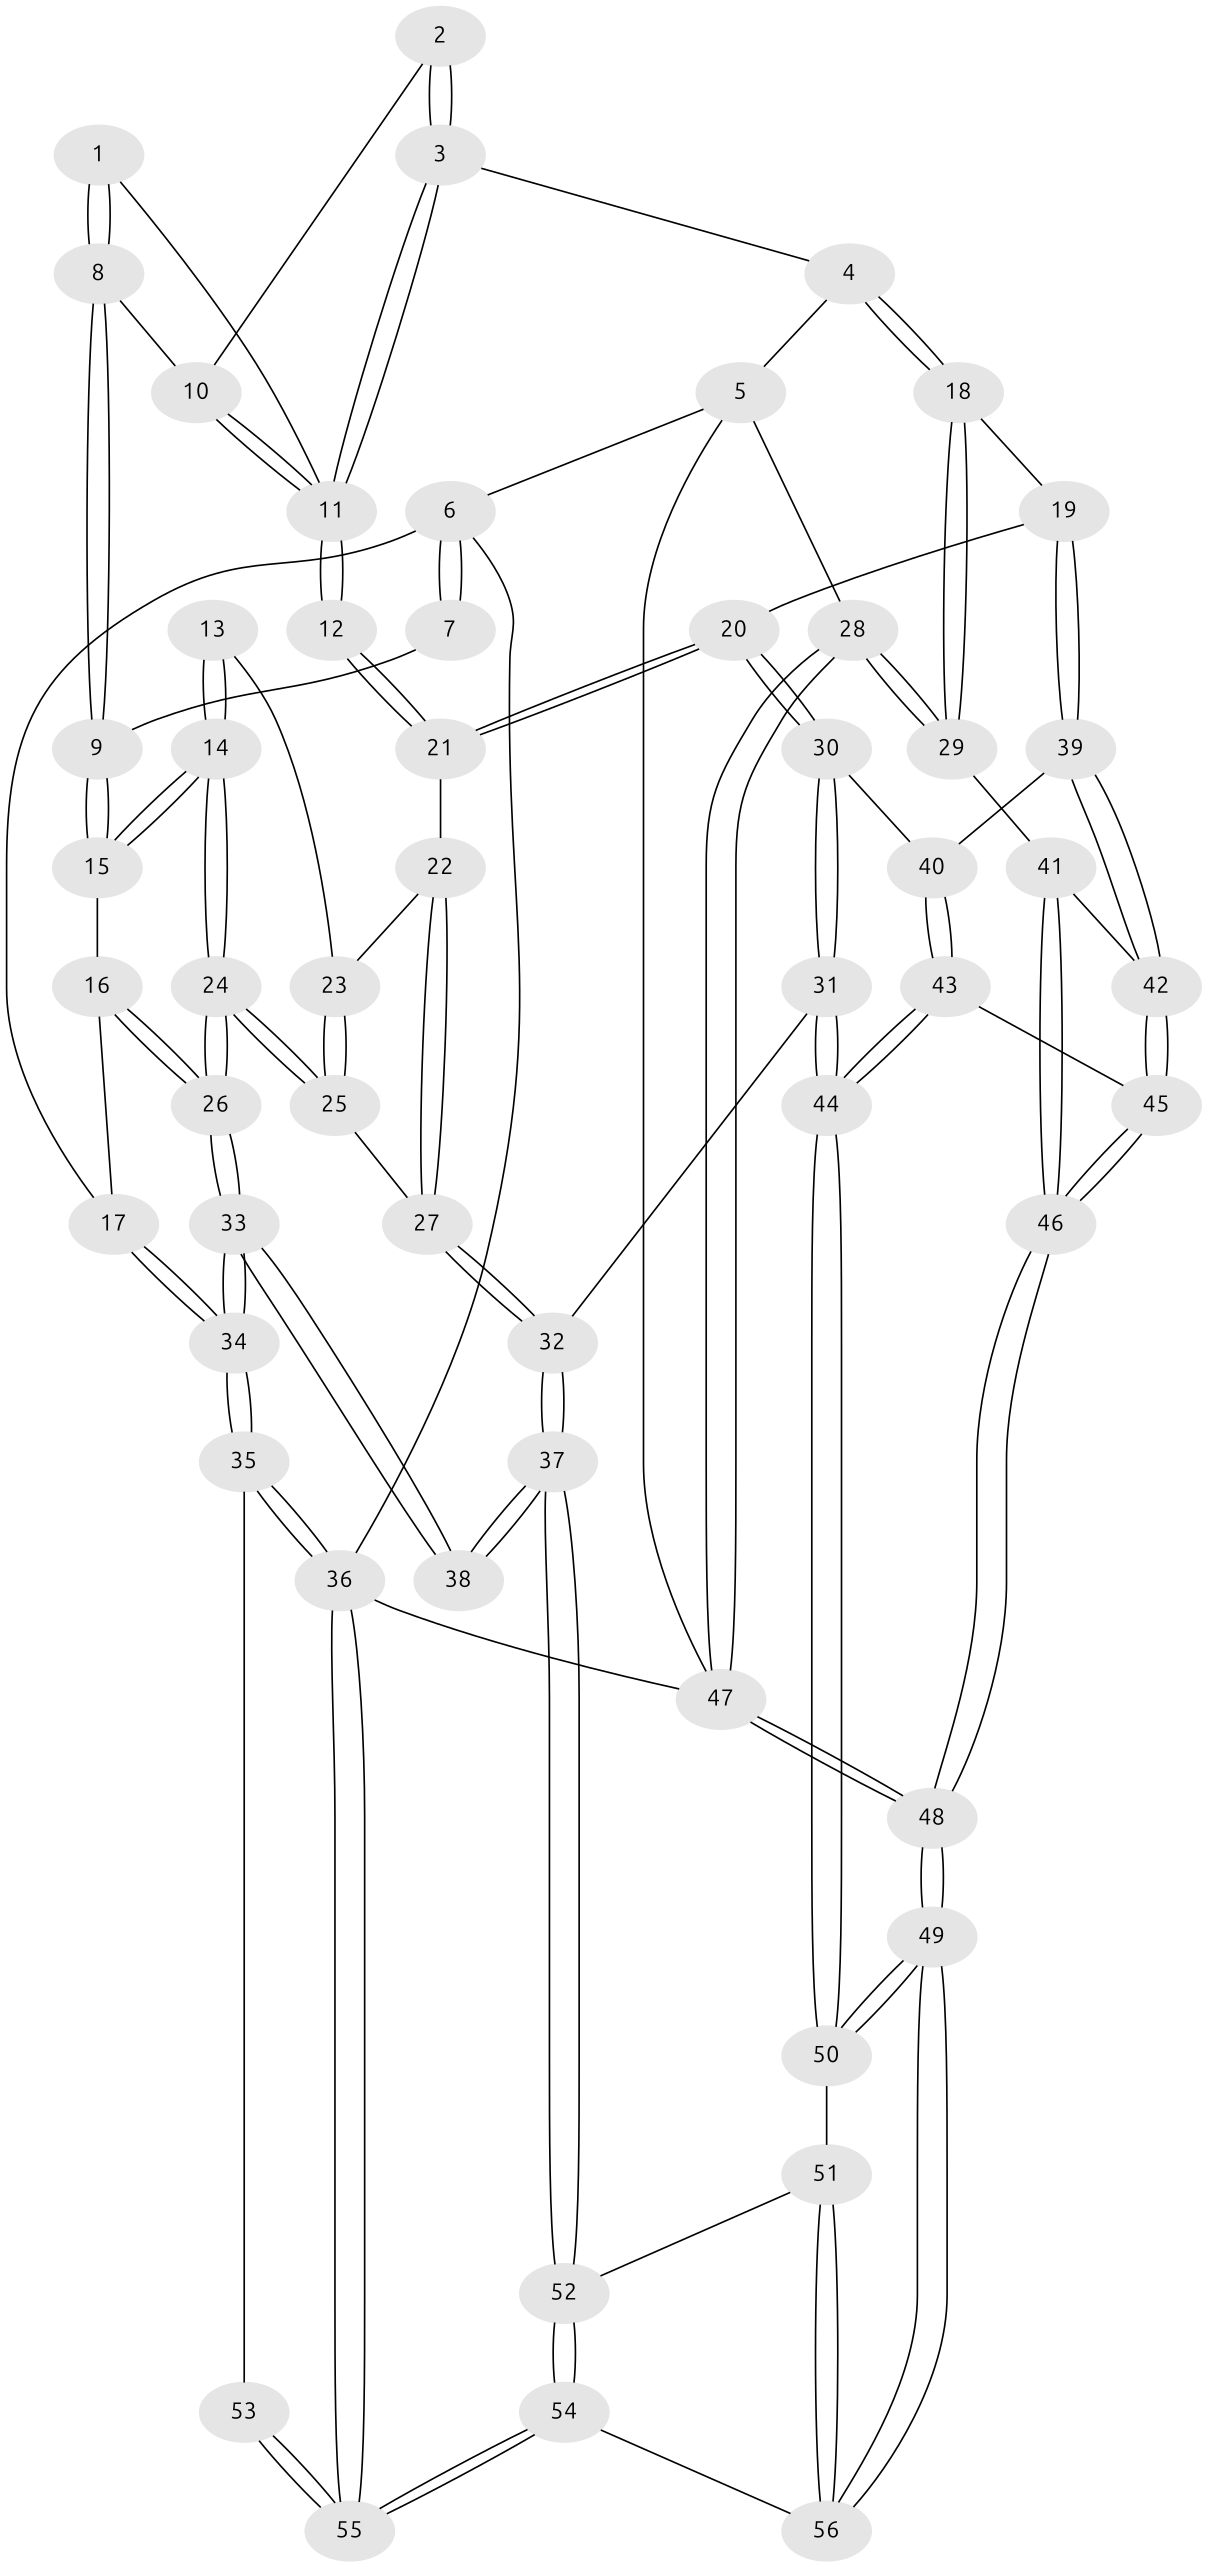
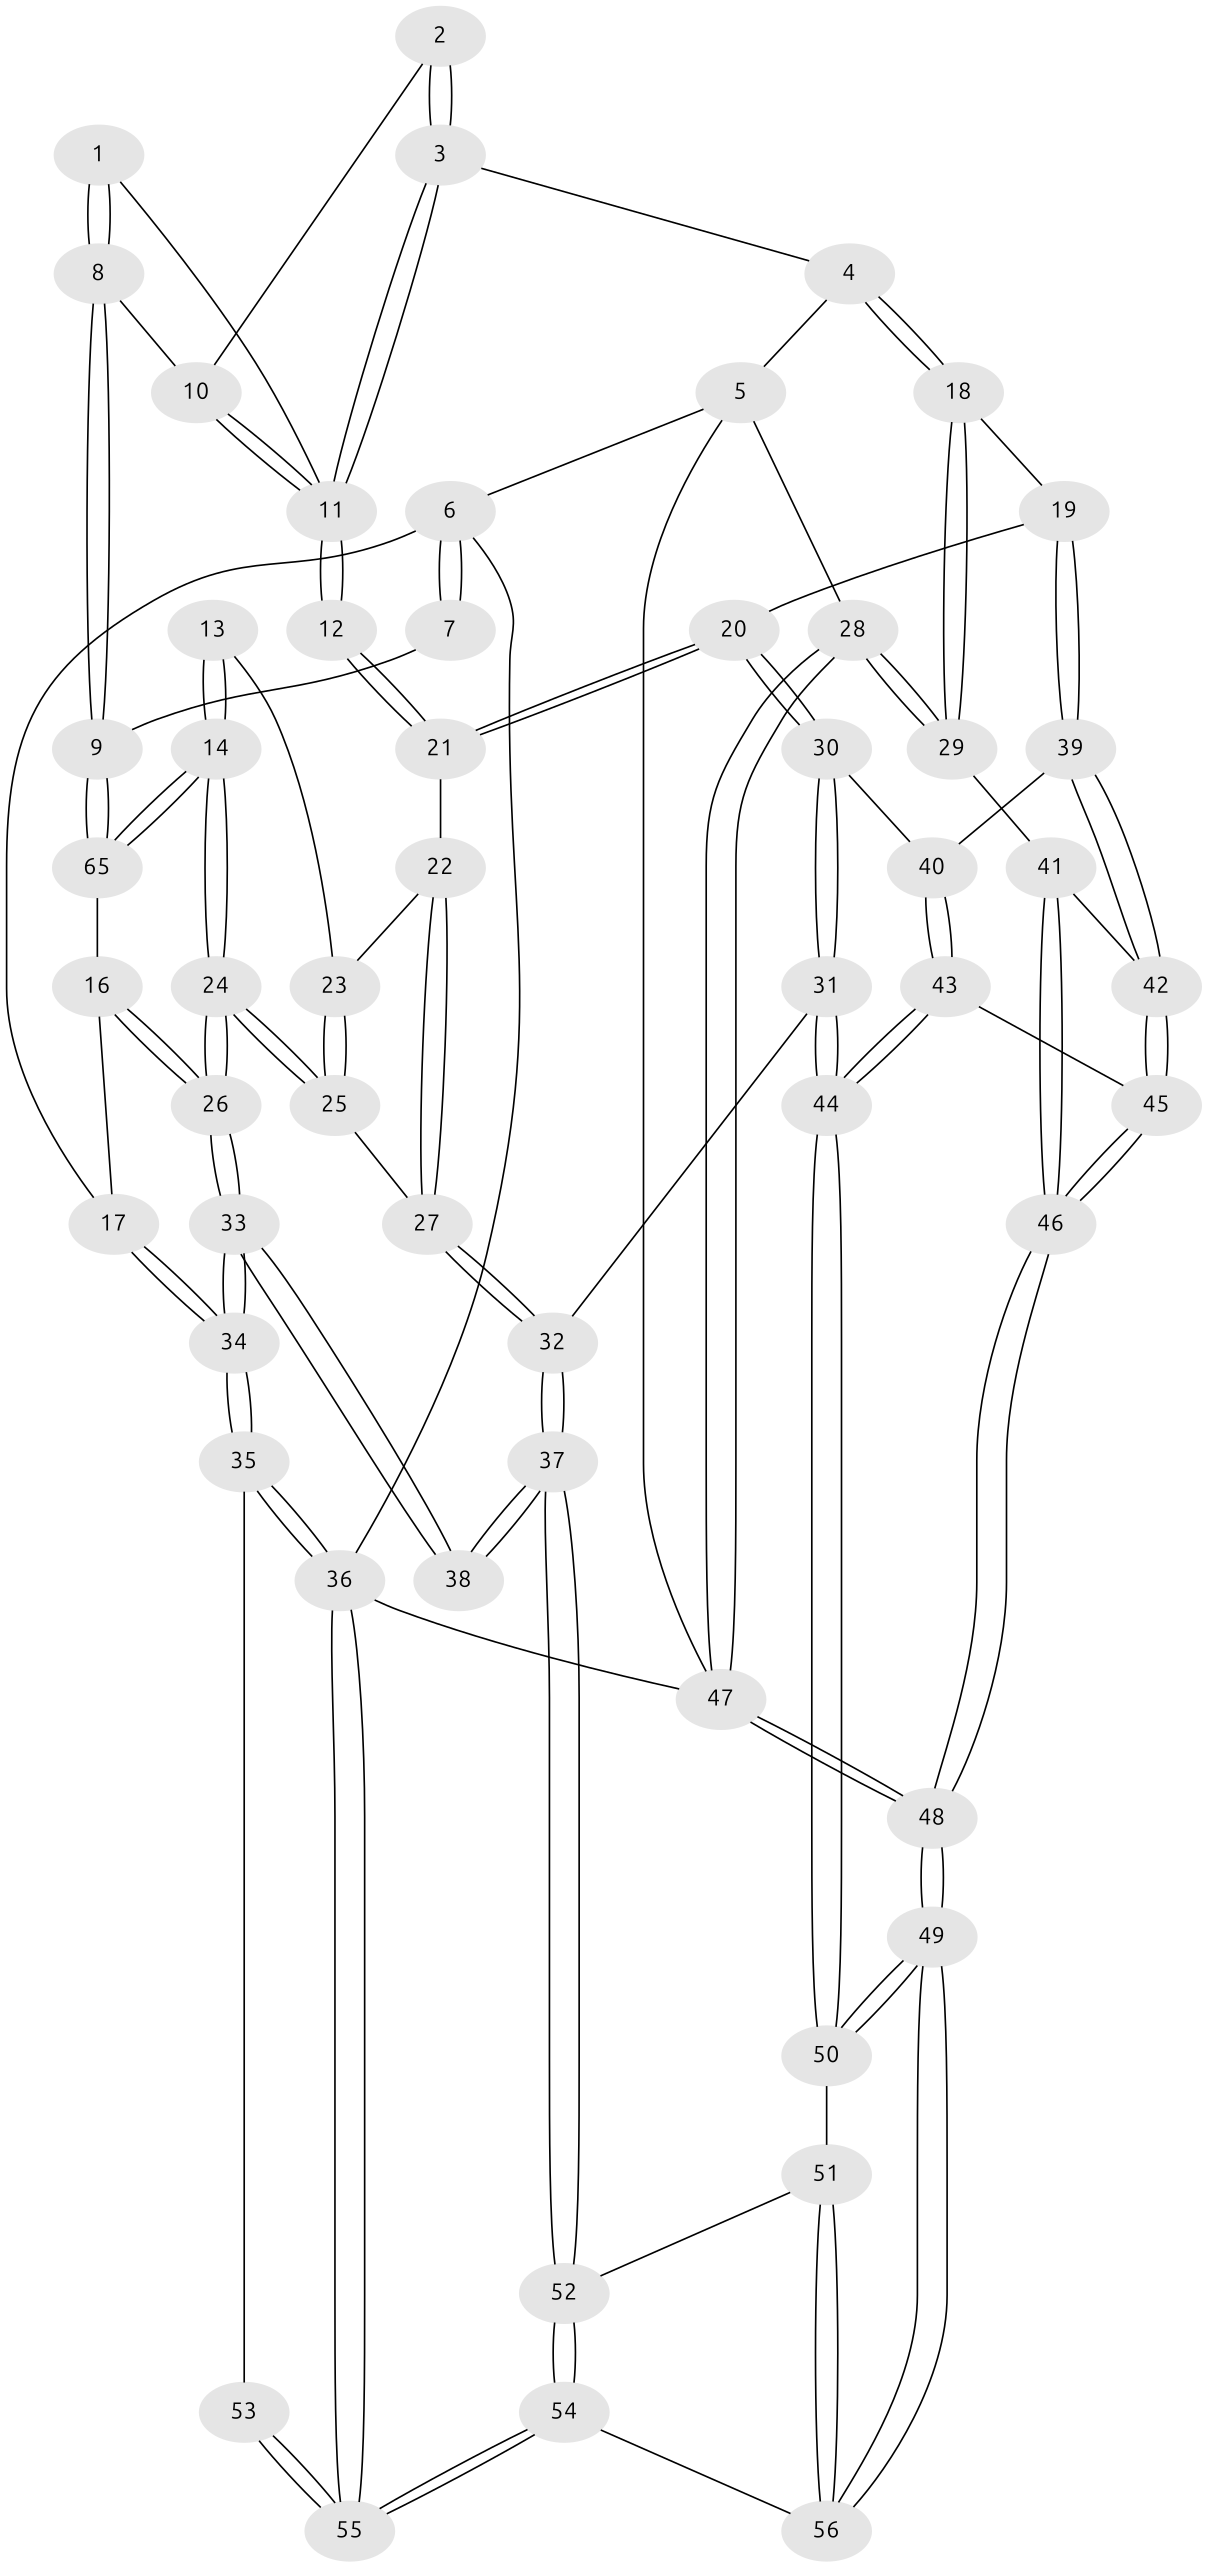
node "15": label "15" -> "65"
